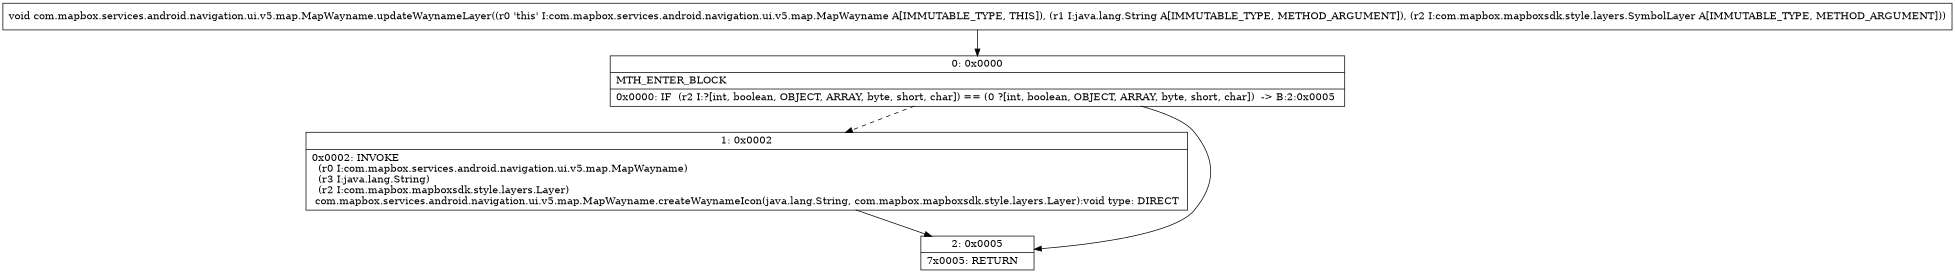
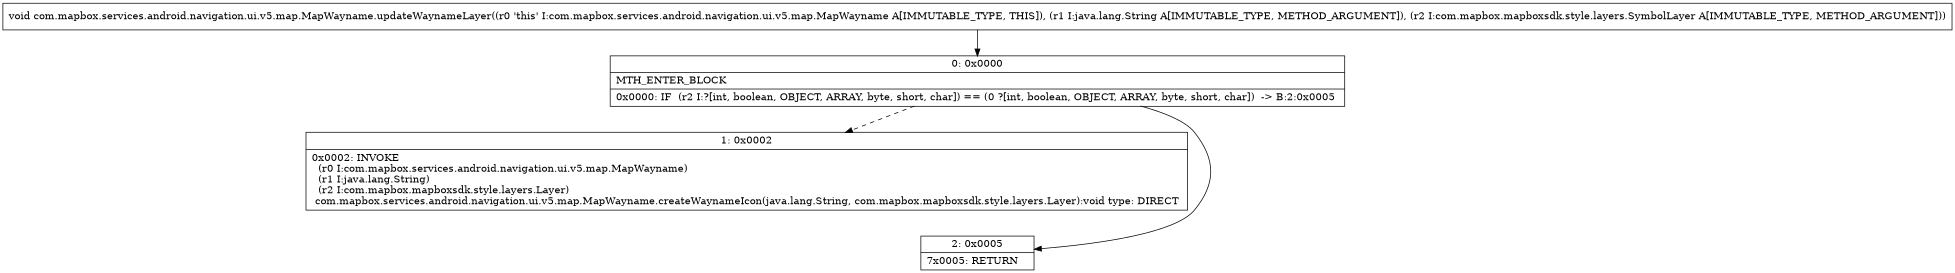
node "1: 0x0002": text "(r3 I:java.lang.String)" -> "(r1 I:java.lang.String)"
edge "1: 0x0002" -> "2: 0x0005": removed
